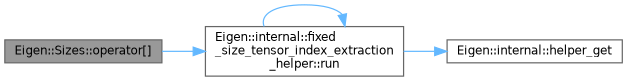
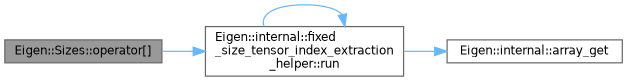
node "Eigen::internal::helper_get": label "Eigen::internal::helper_get" -> "Eigen::internal::array_get"
